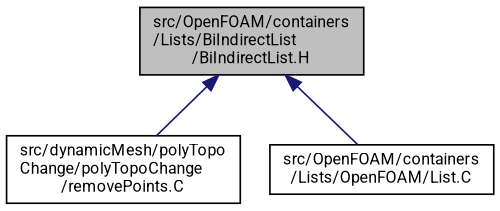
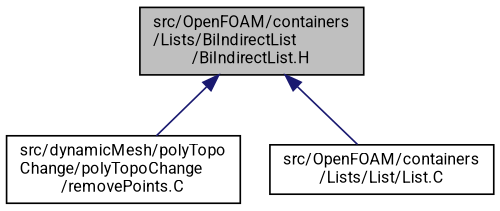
node "src/OpenFOAM/containers /Lists/OpenFOAM/List.C": label "src/OpenFOAM/containers /Lists/OpenFOAM/List.C" -> "src/OpenFOAM/containers /Lists/List/List.C"
